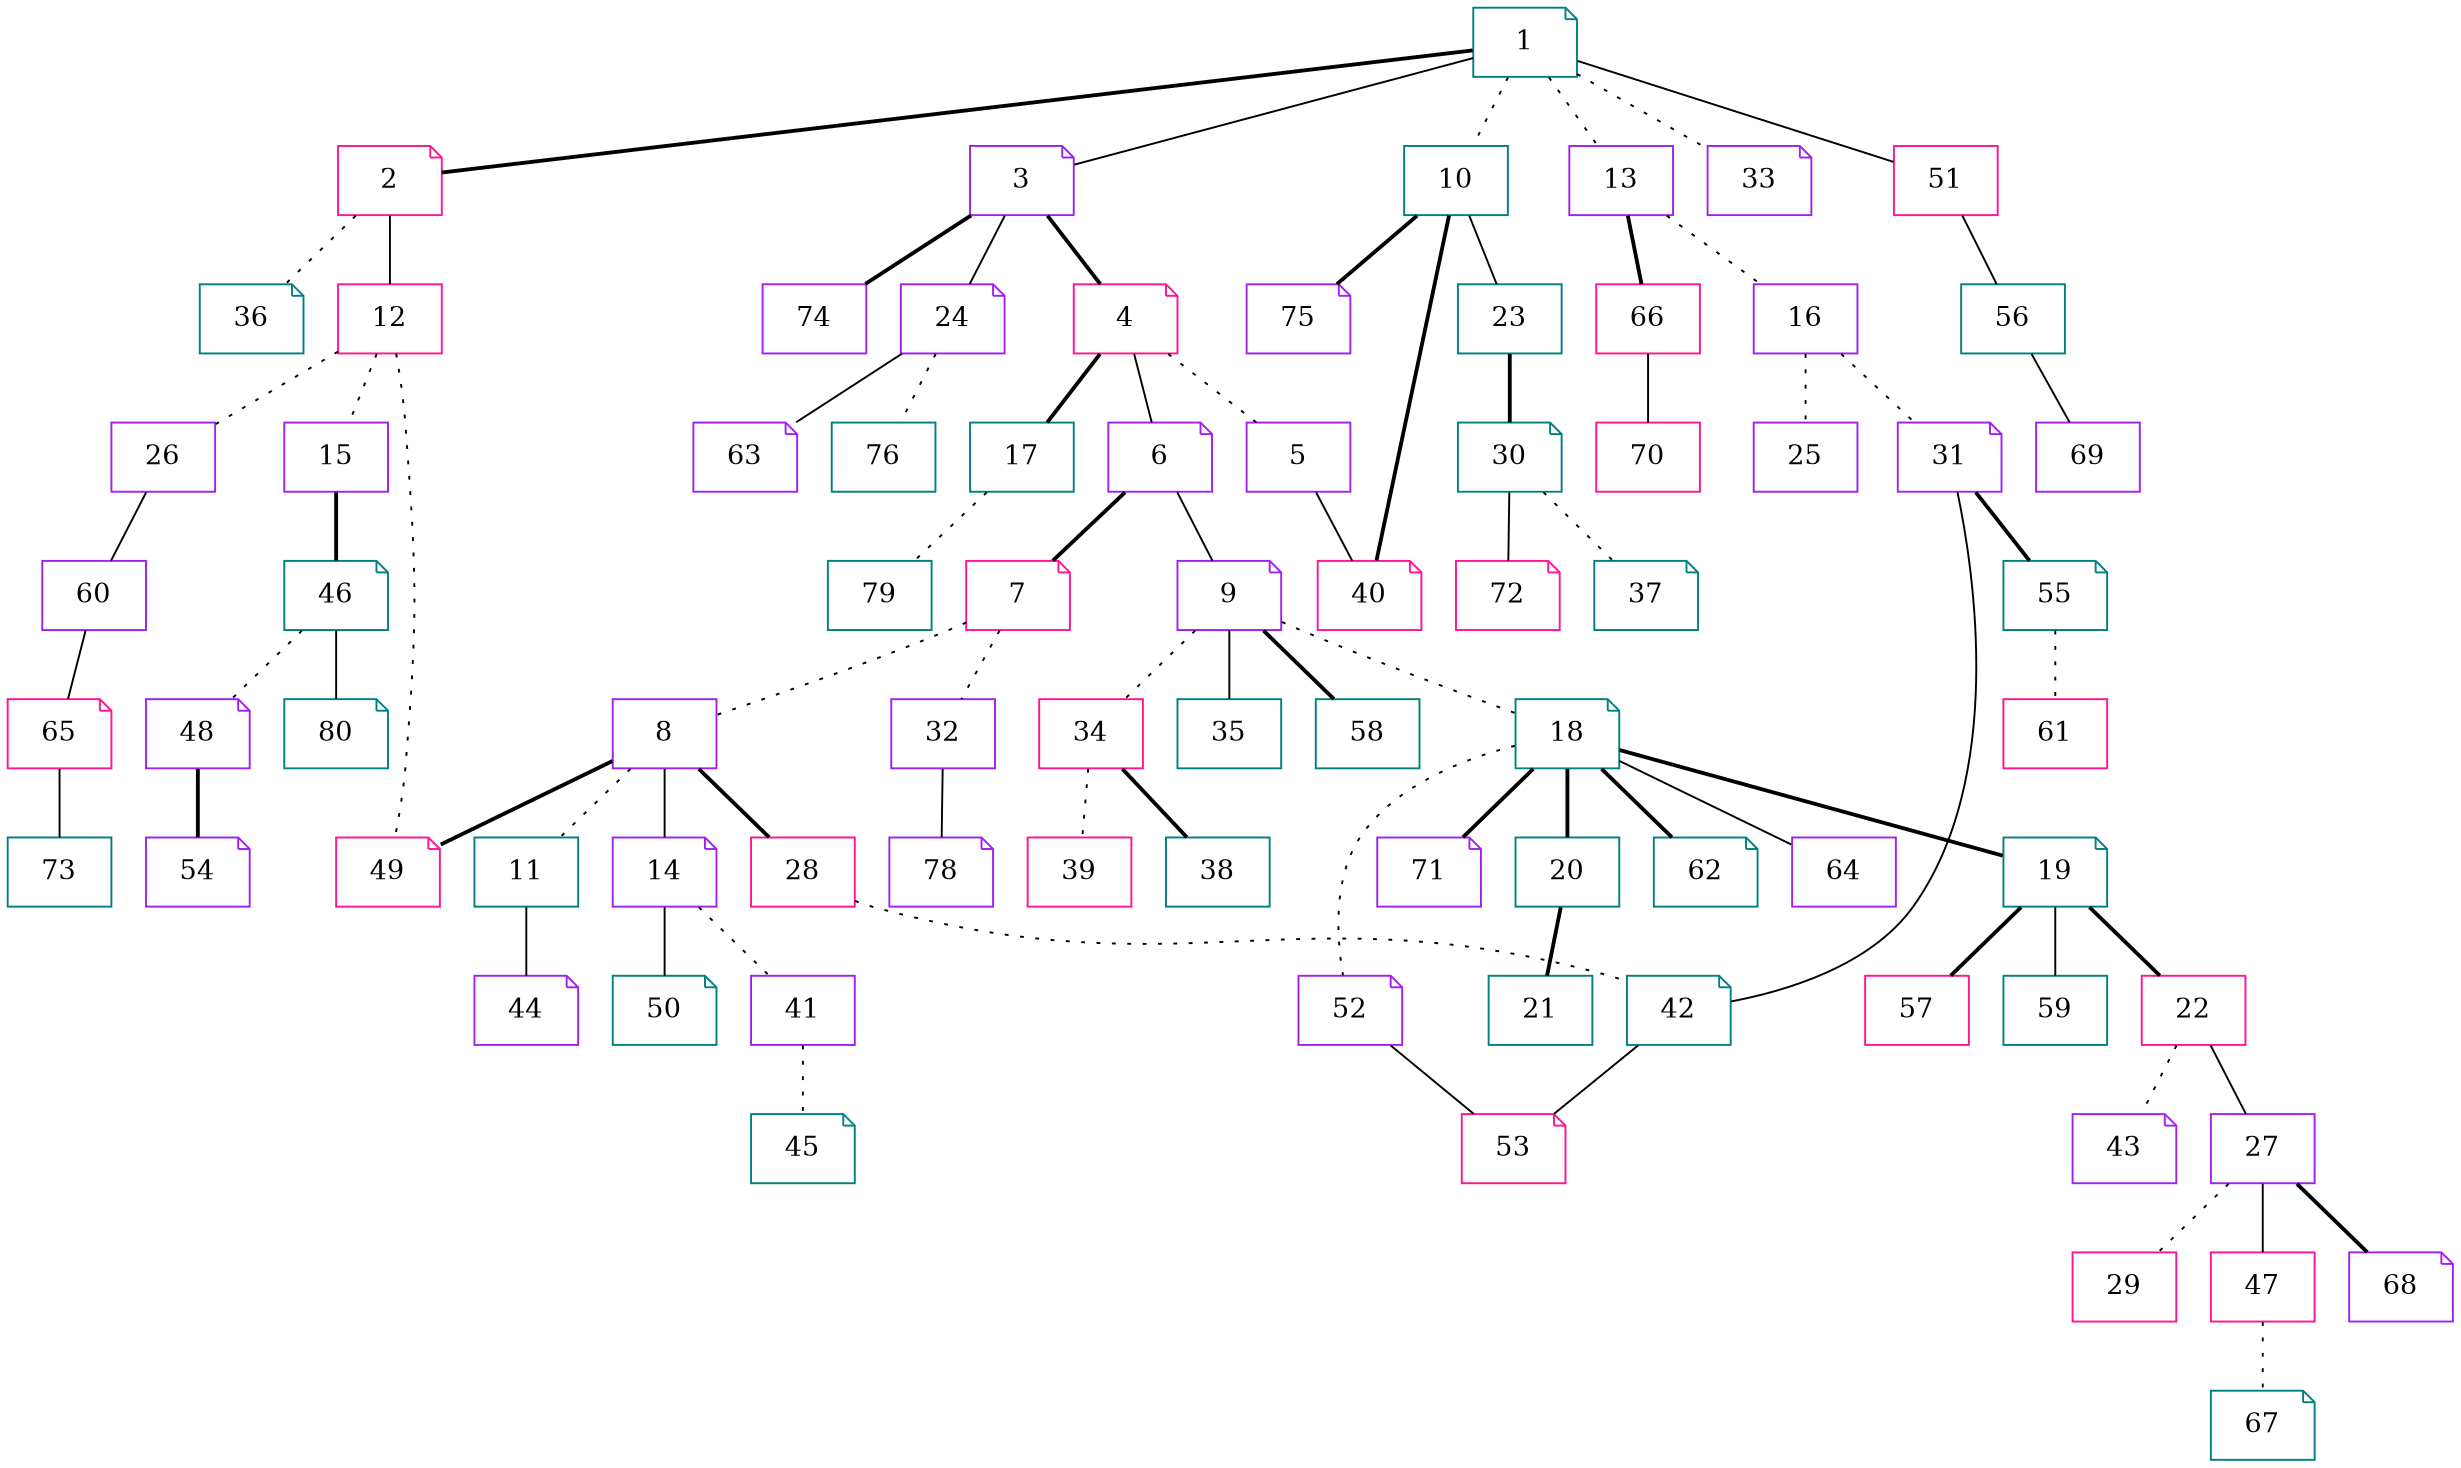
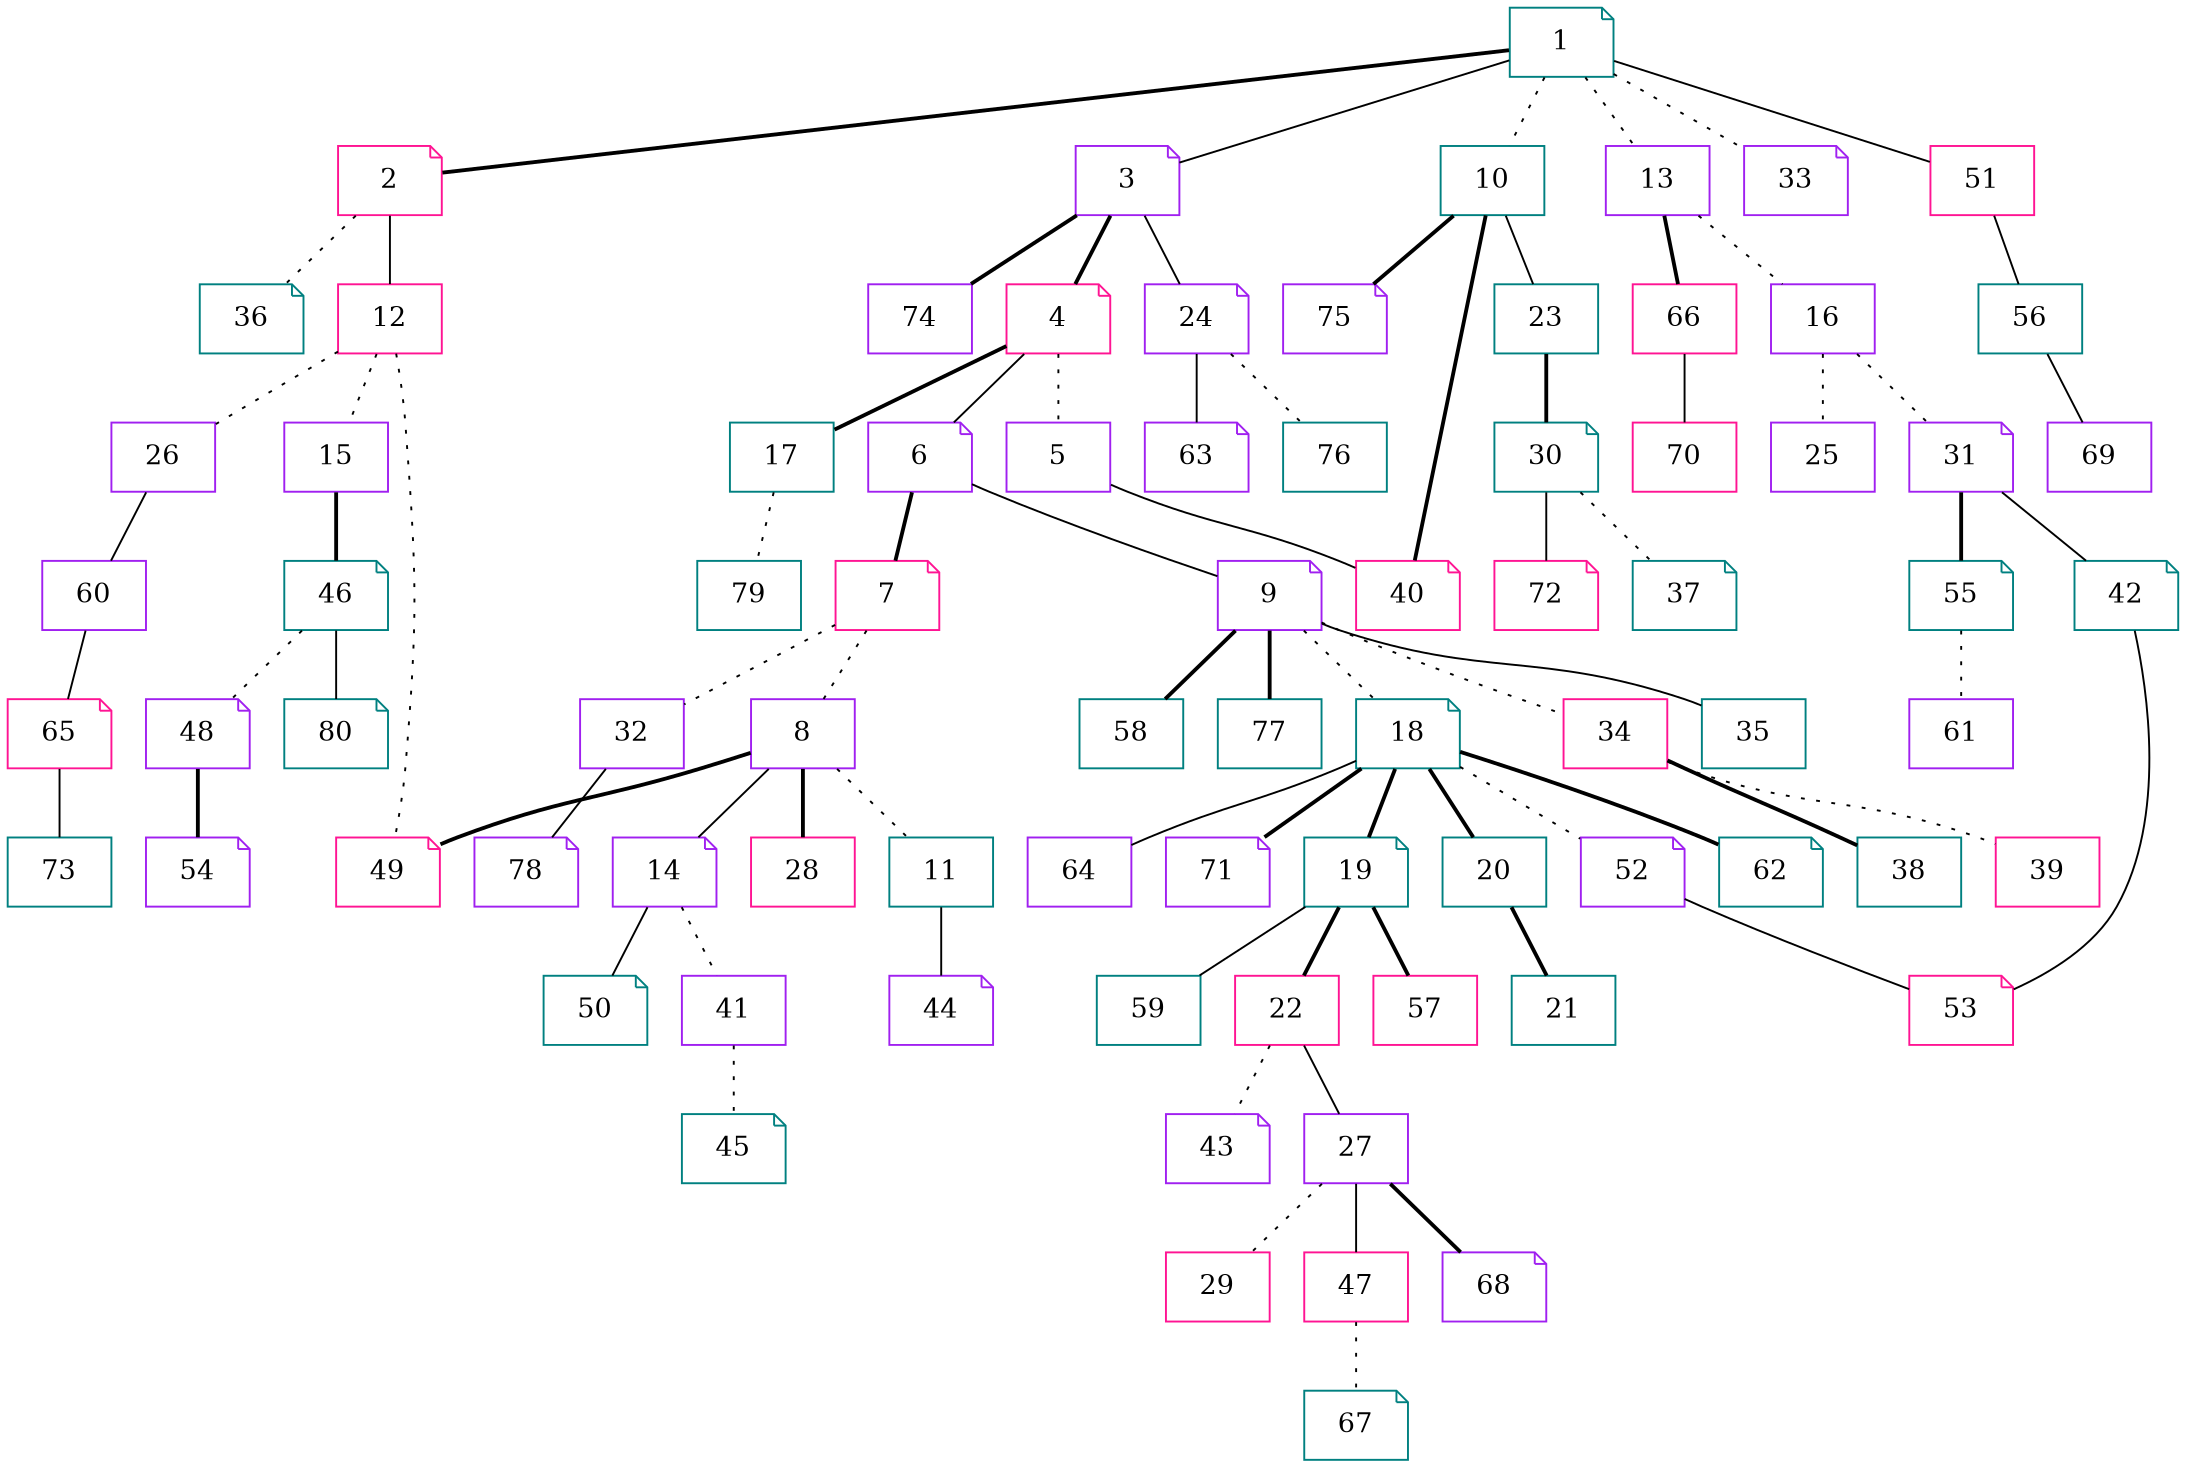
node "77": added
node "61": color deeppink -> purple
edge "28" -- "42": removed
